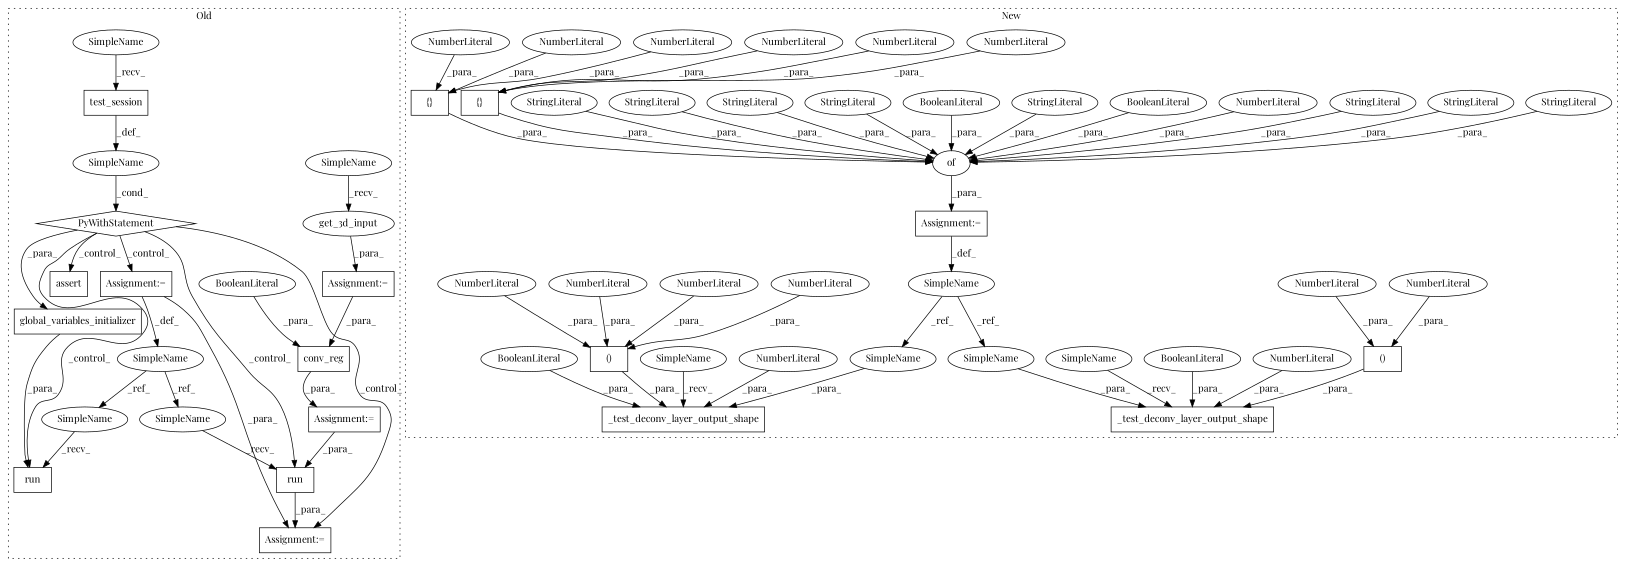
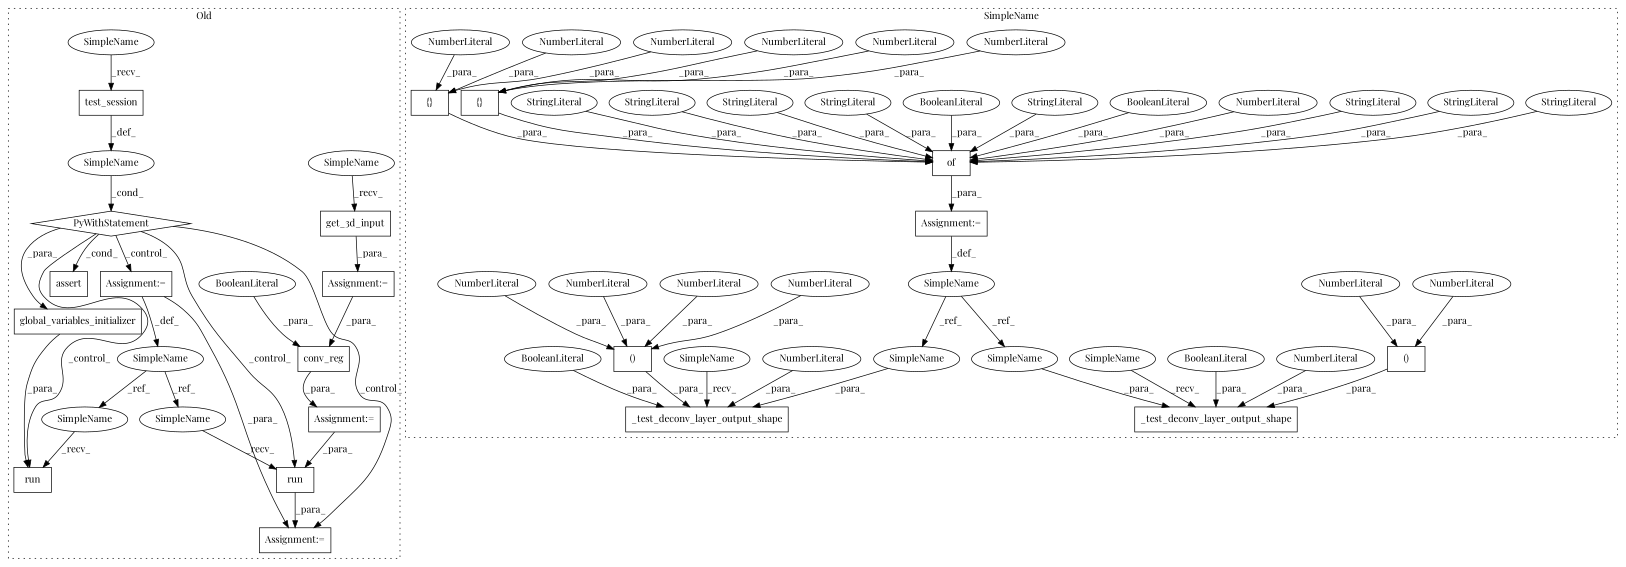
cluster "New": label "New" -> "SimpleName"
node "of": shape ellipse -> box
node "get_3d_input": shape ellipse -> box
edge "PyWithStatement" -> "assert": label "_control_" -> "_cond_"
